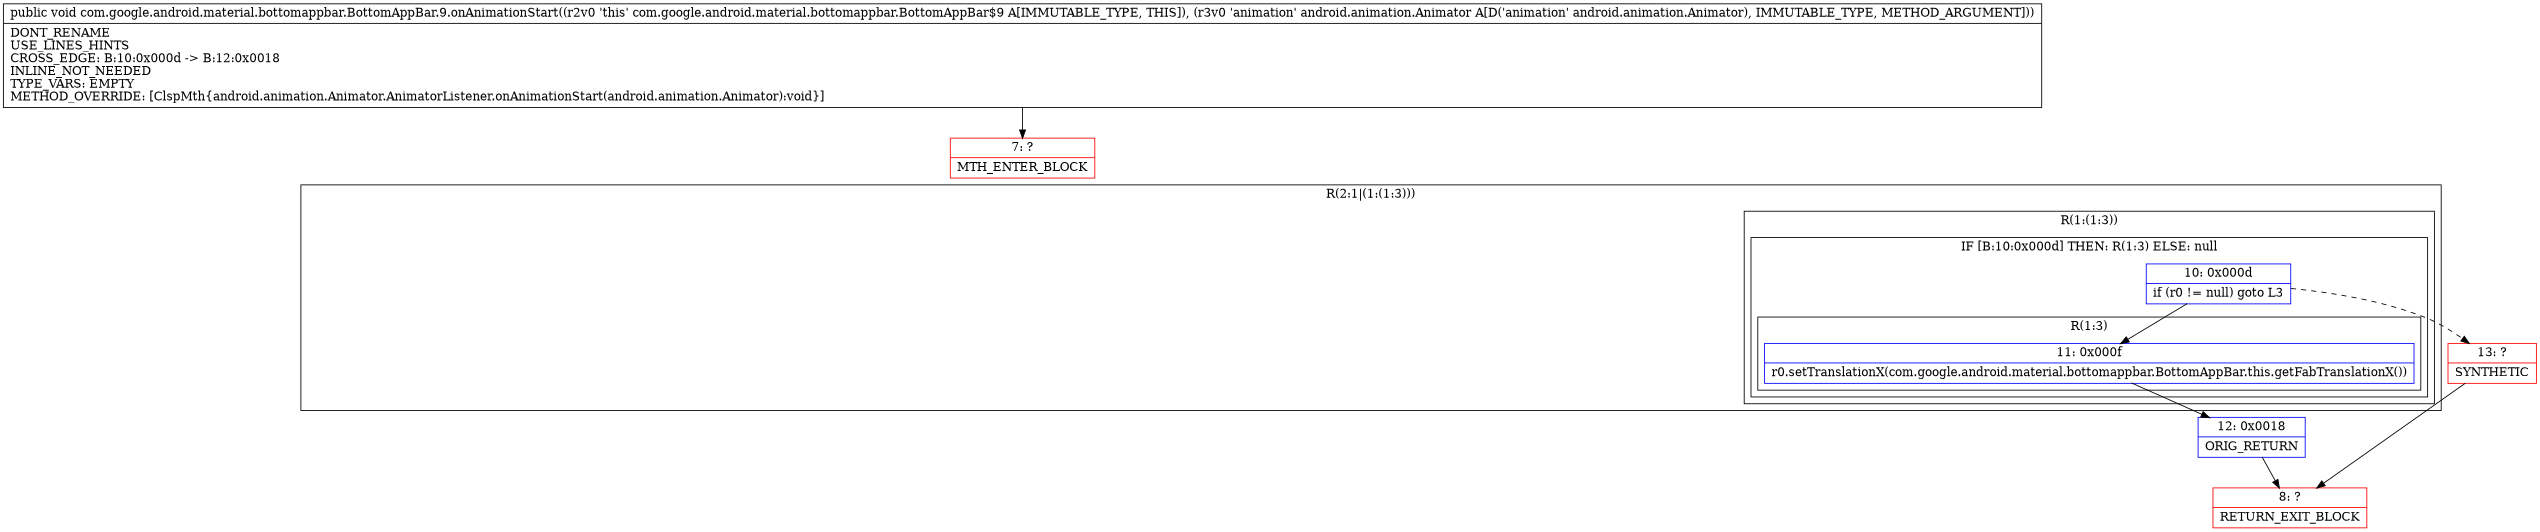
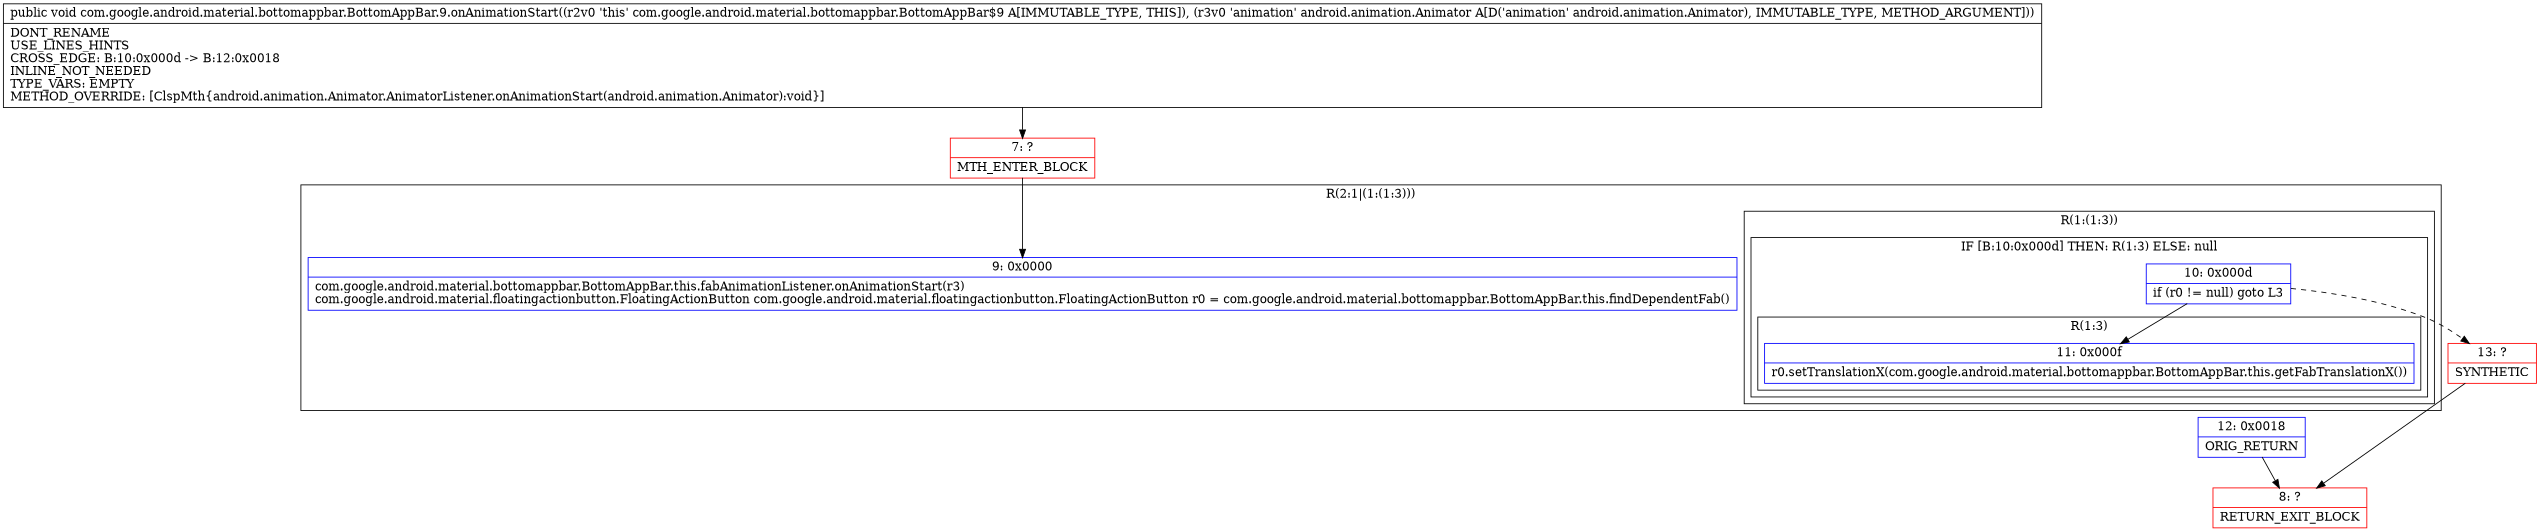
node "9: 0x0000": added
edge "11: 0x000f" -> "12: 0x0018": removed
